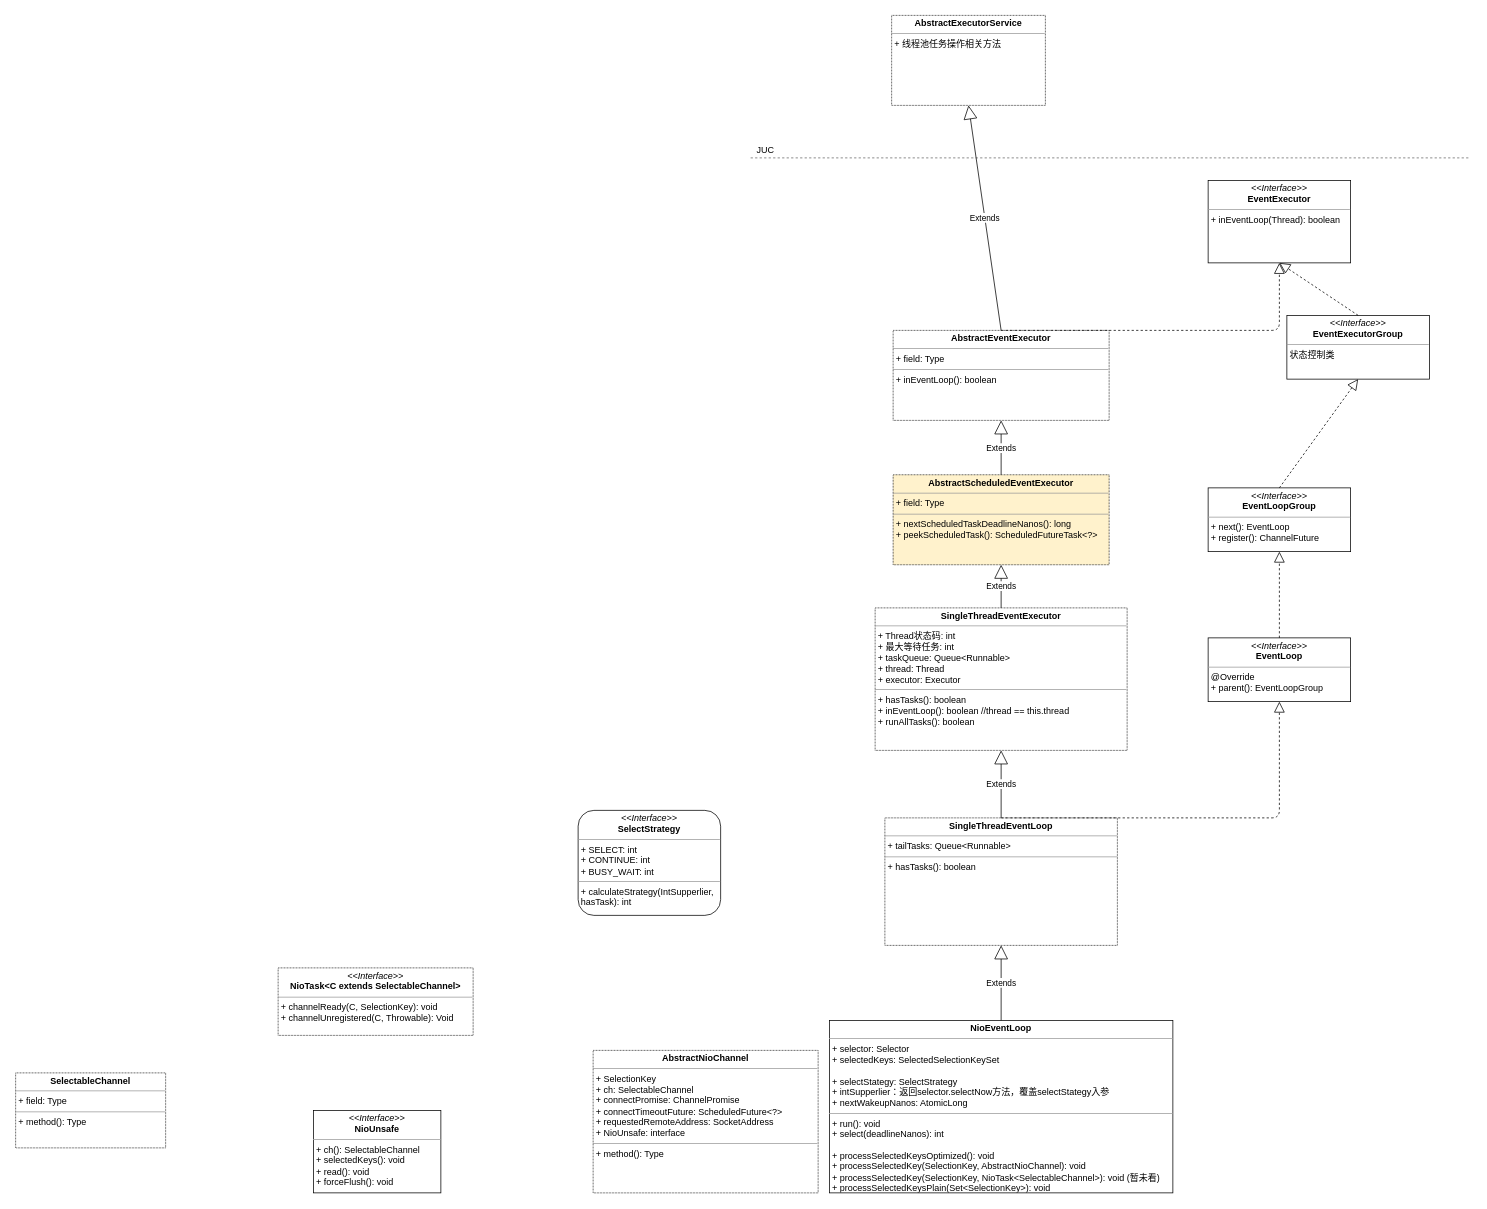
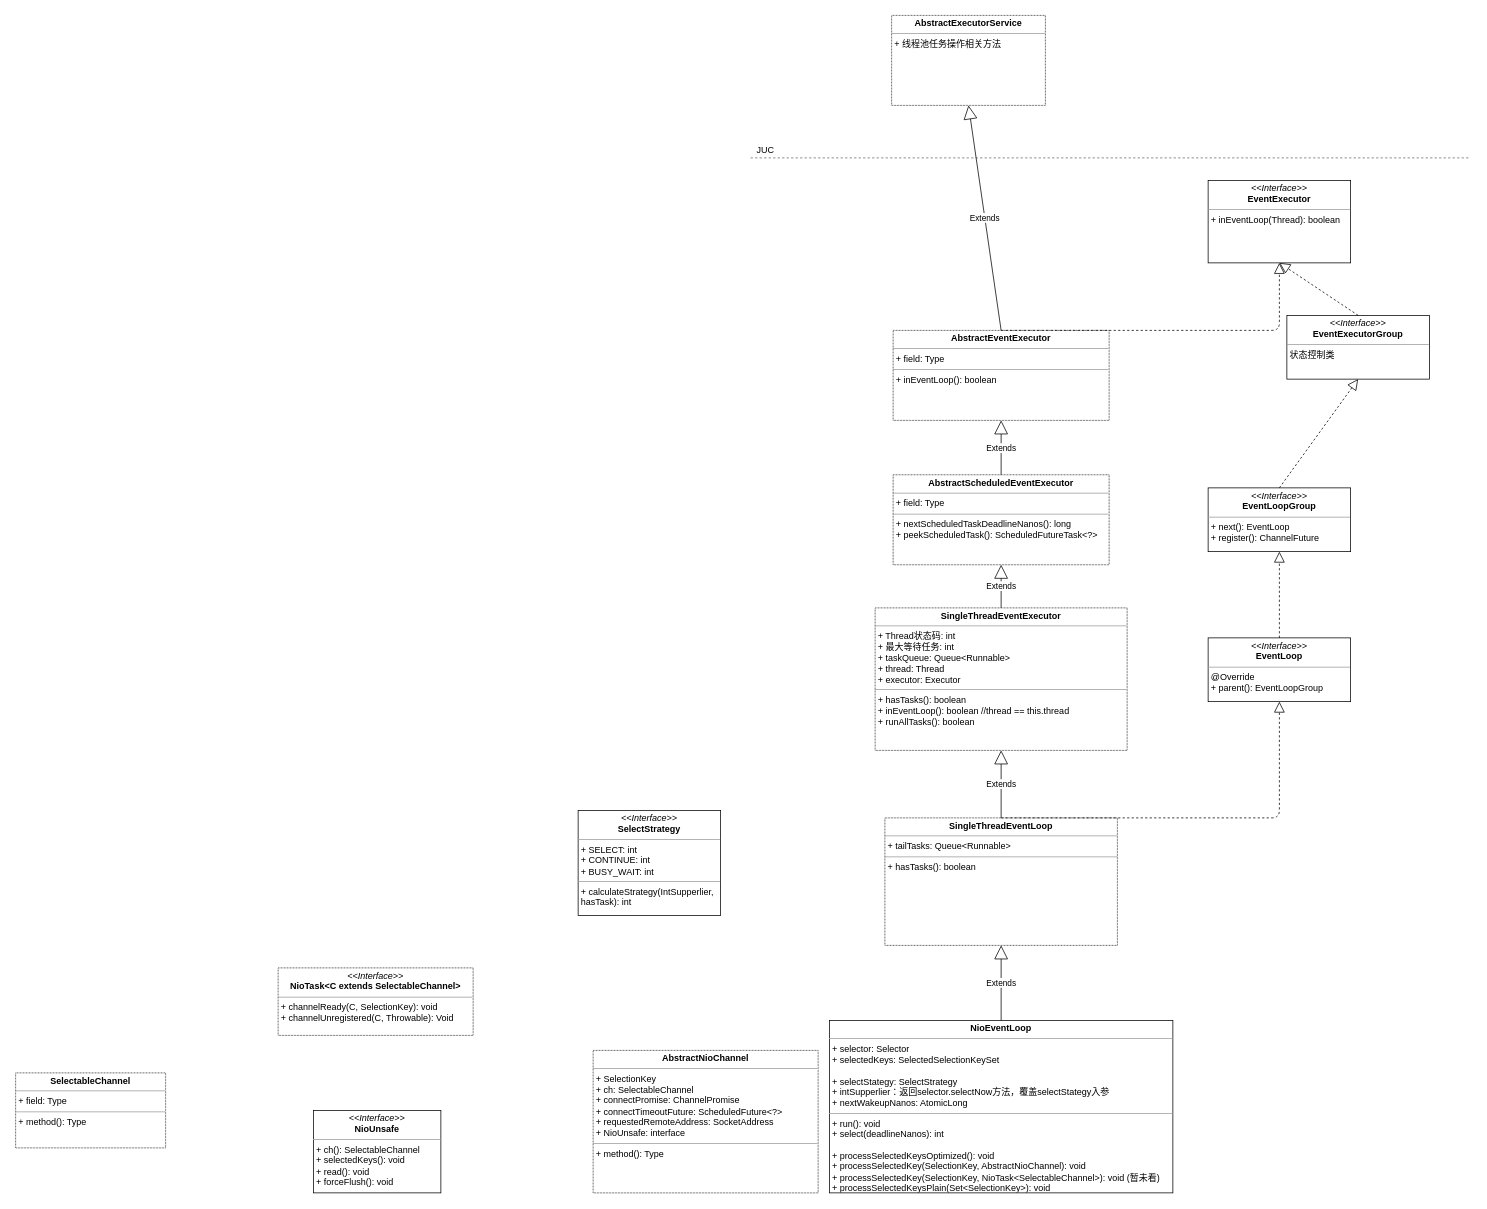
node "AbstractScheduledEventExecutor + field: Type + nextScheduledTaskDeadlineNanos(): long + peekScheduledTask(): ScheduledFutureTask<?>": fillcolor #fff2cc -> #ffffff
node "<<Interface>> SelectStrategy + SELECT: int + CONTINUE: int + BUSY_WAIT: int + calculateStrategy(IntSupperlier, hasTask): int": shape rounded rectangle -> rectangle
